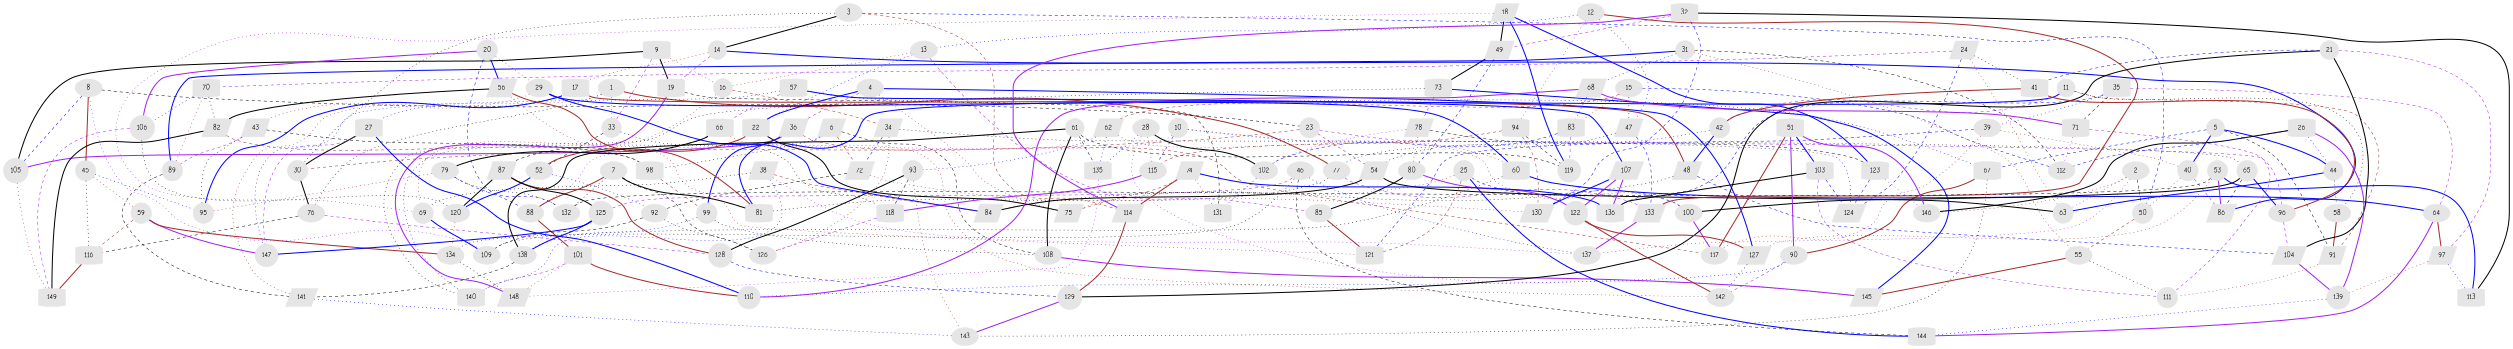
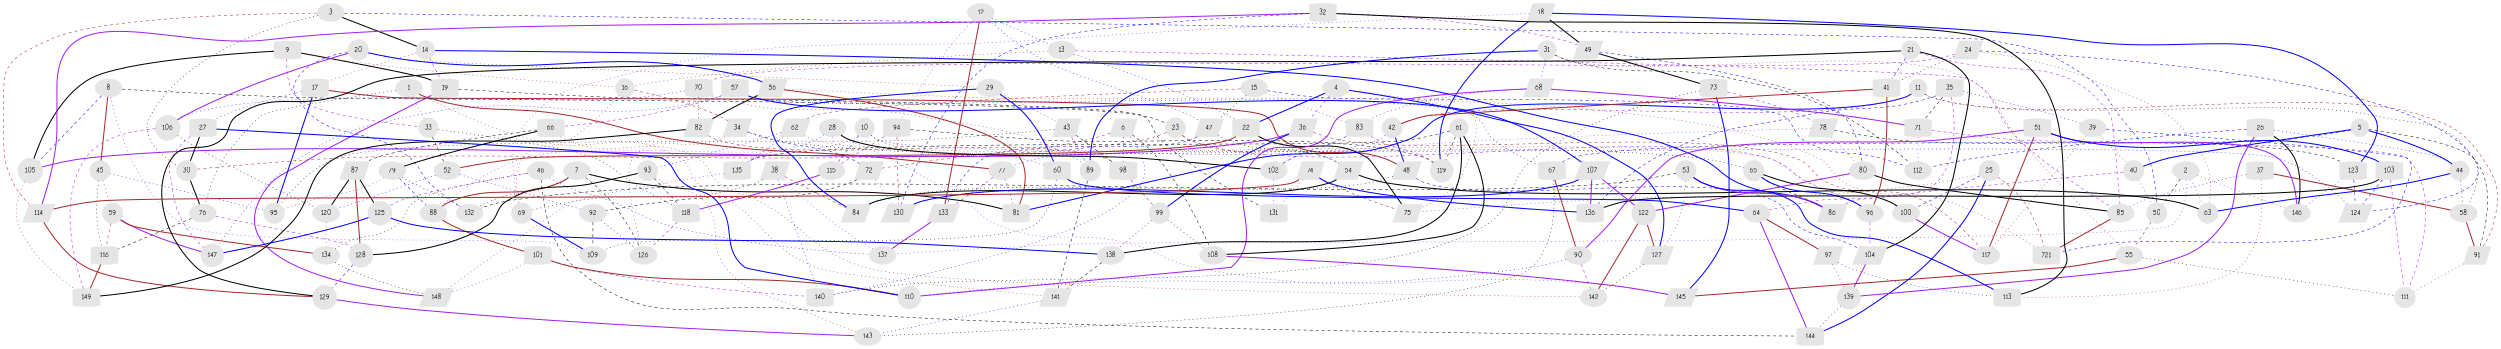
edge "21" -- "97": now "21" -- "85"
node "37": added
edge "52" -- "120": style bold -> dotted
node "121": label "121" -> "721"
